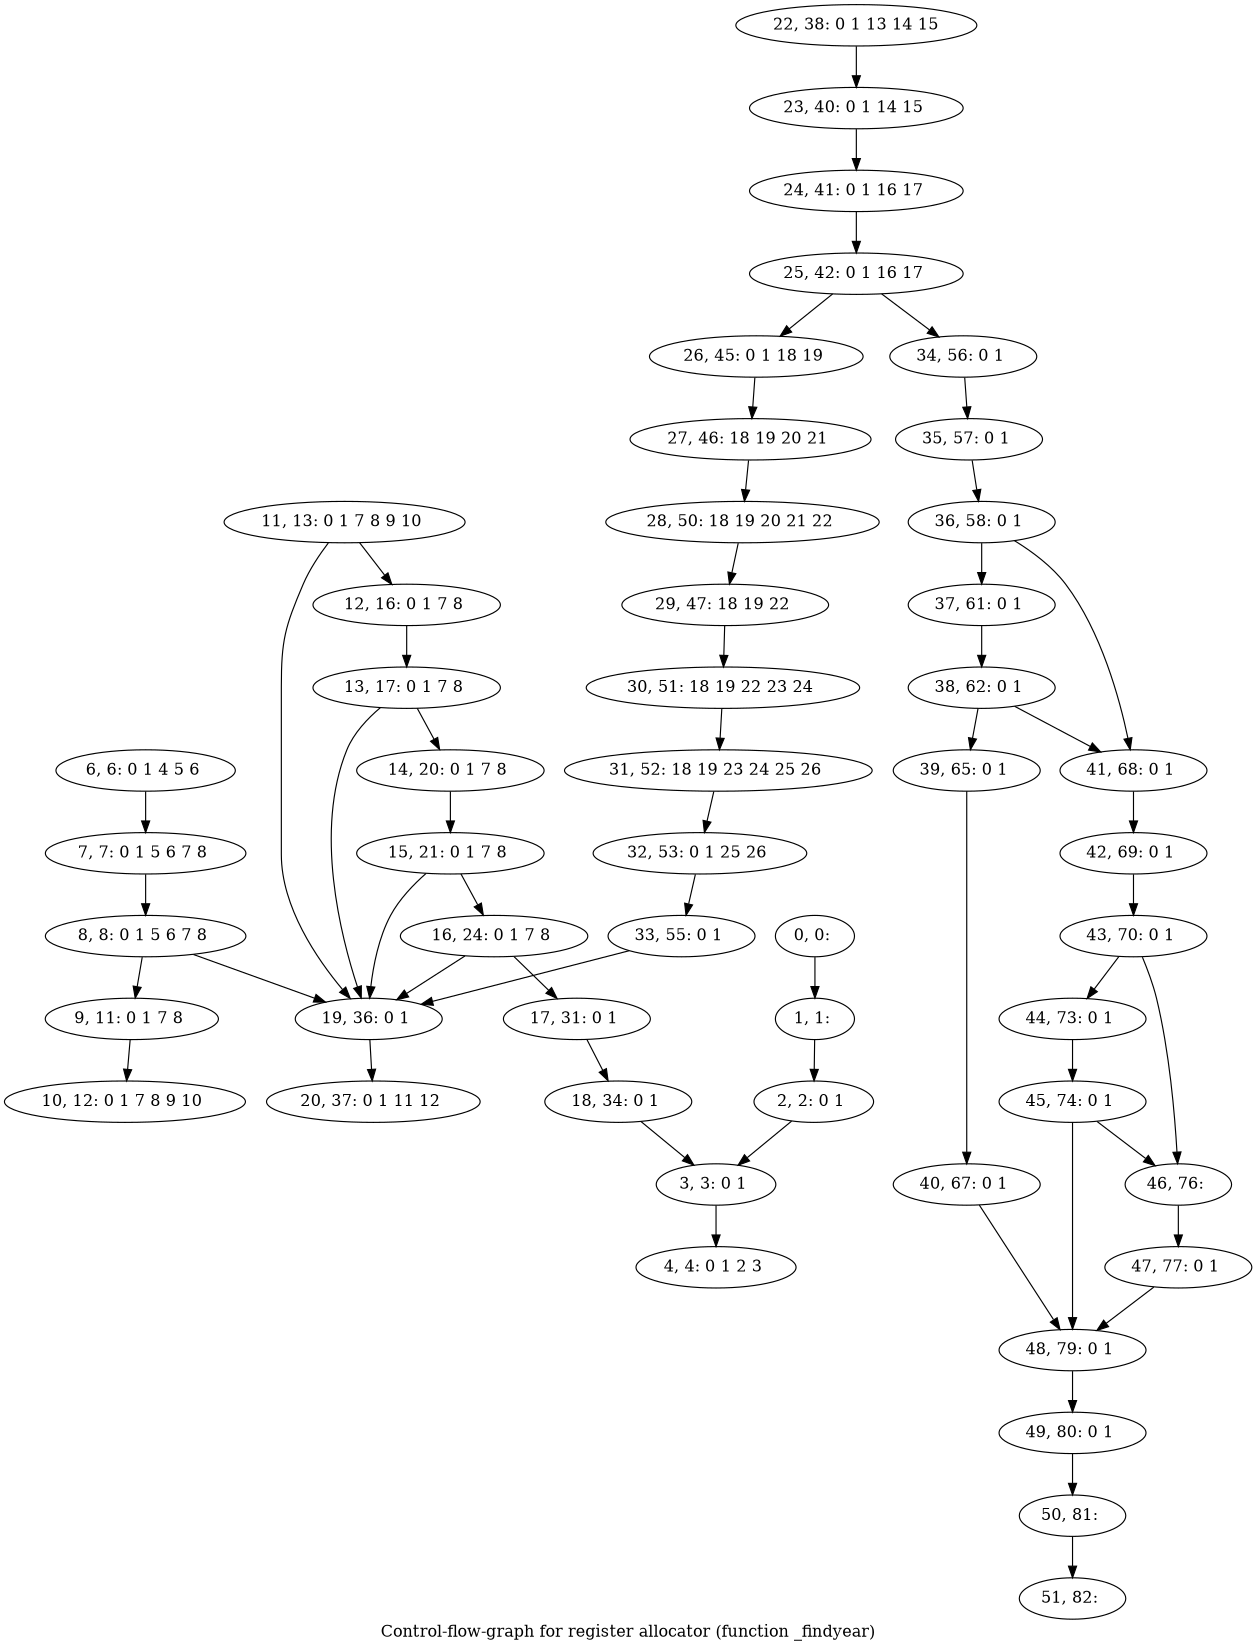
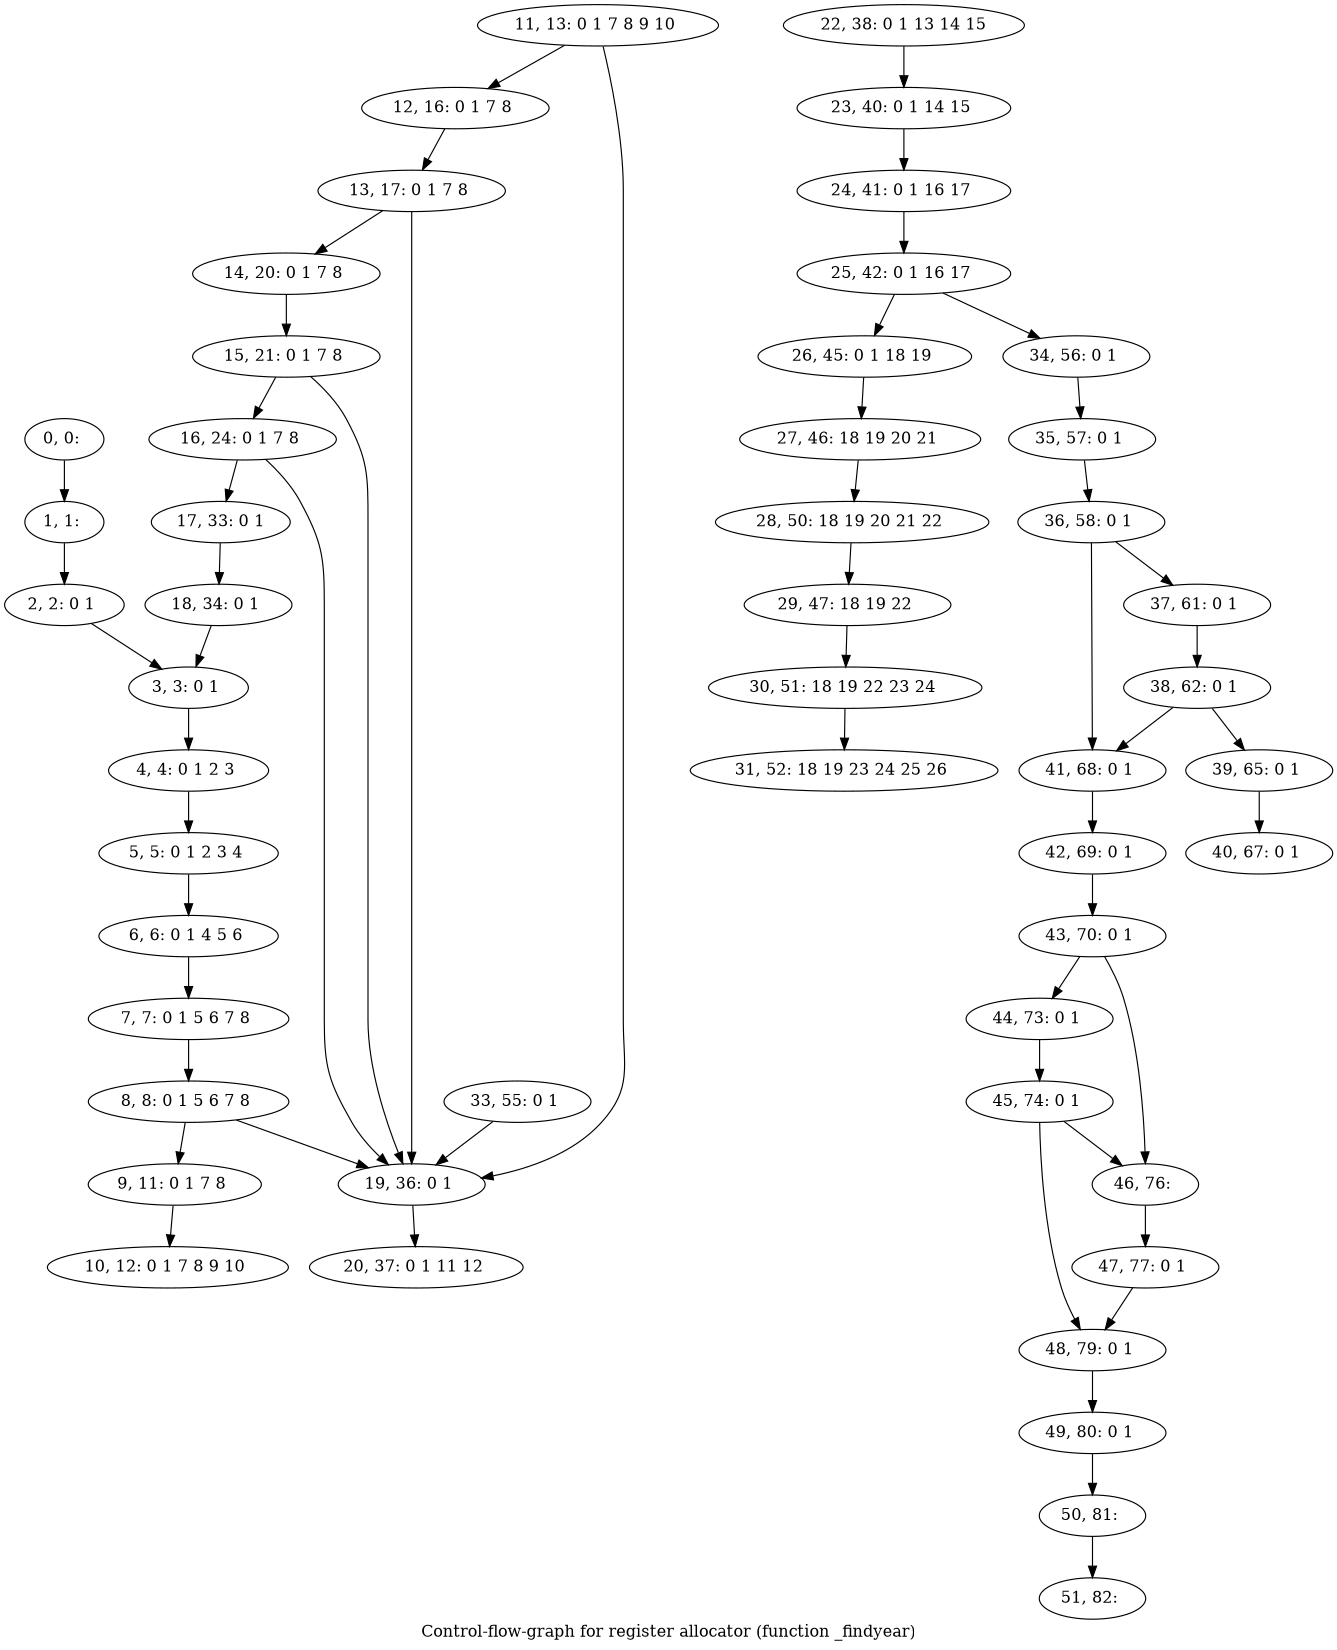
node "5, 5: 0 1 2 3 4": added
node "32, 53: 0 1 25 26": removed
node "17, 31: 0 1": label "17, 31: 0 1" -> "17, 33: 0 1"
edge "40, 67: 0 1" -> "48, 79: 0 1": removed
